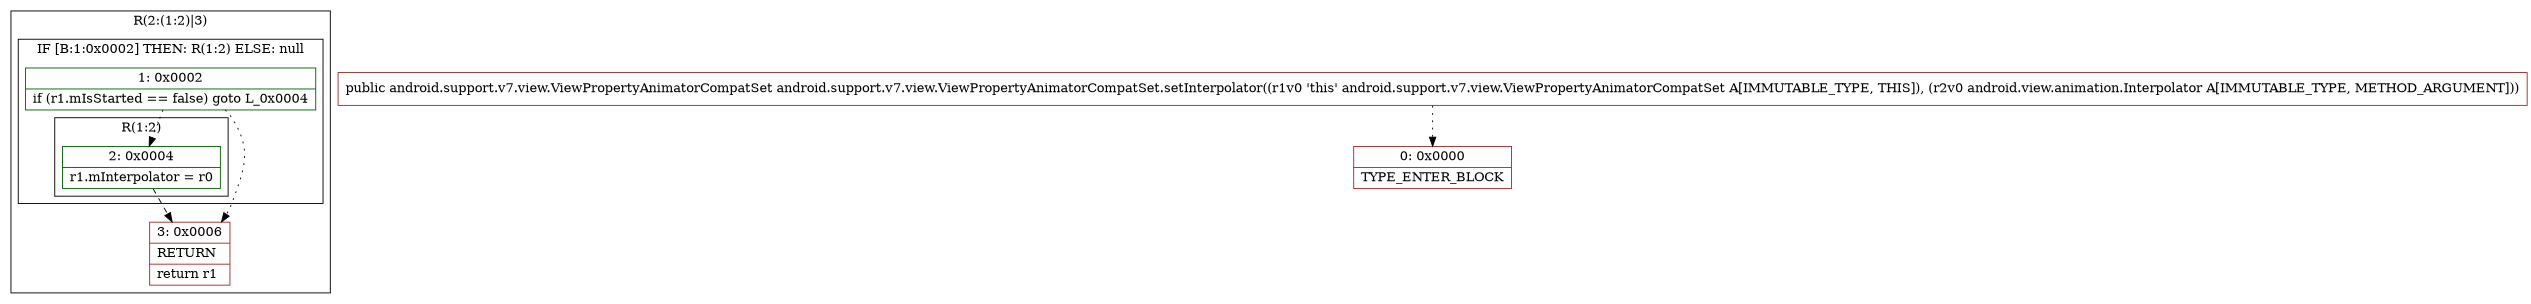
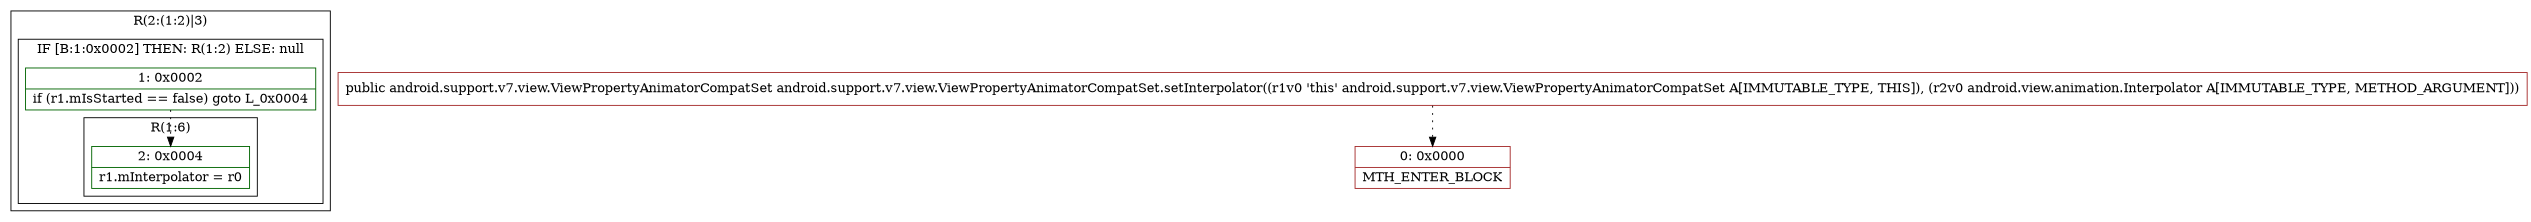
cluster "R(1:2)": label "R(1:2)" -> "R(1:6)"
node "0: 0x0000": text "TYPE_ENTER_BLOCK" -> "MTH_ENTER_BLOCK"
node "3: 0x0006": removed
